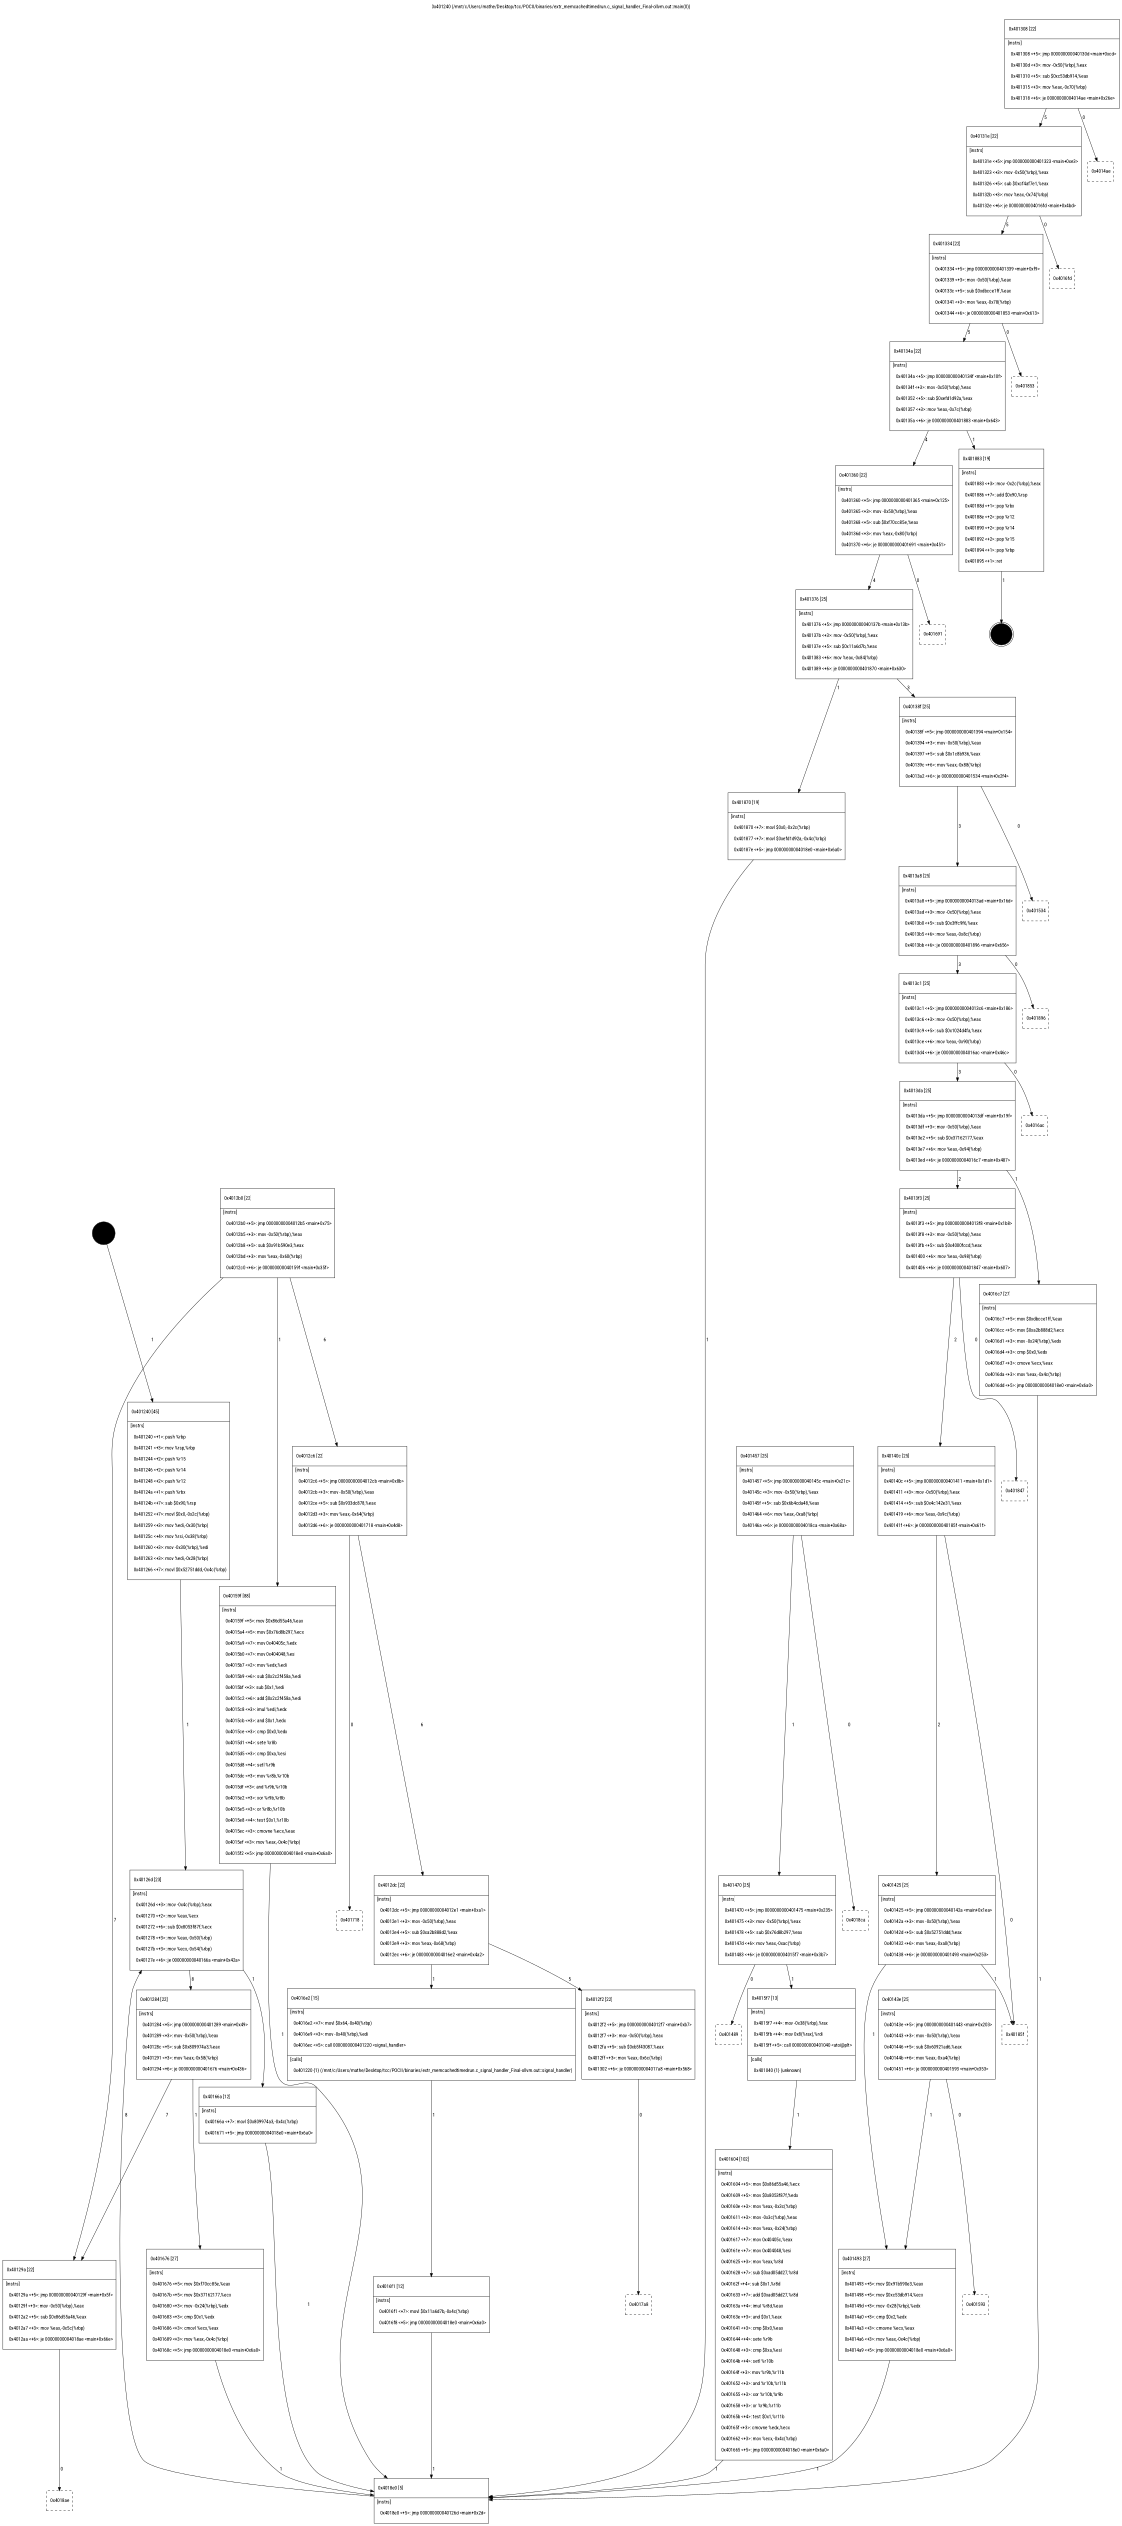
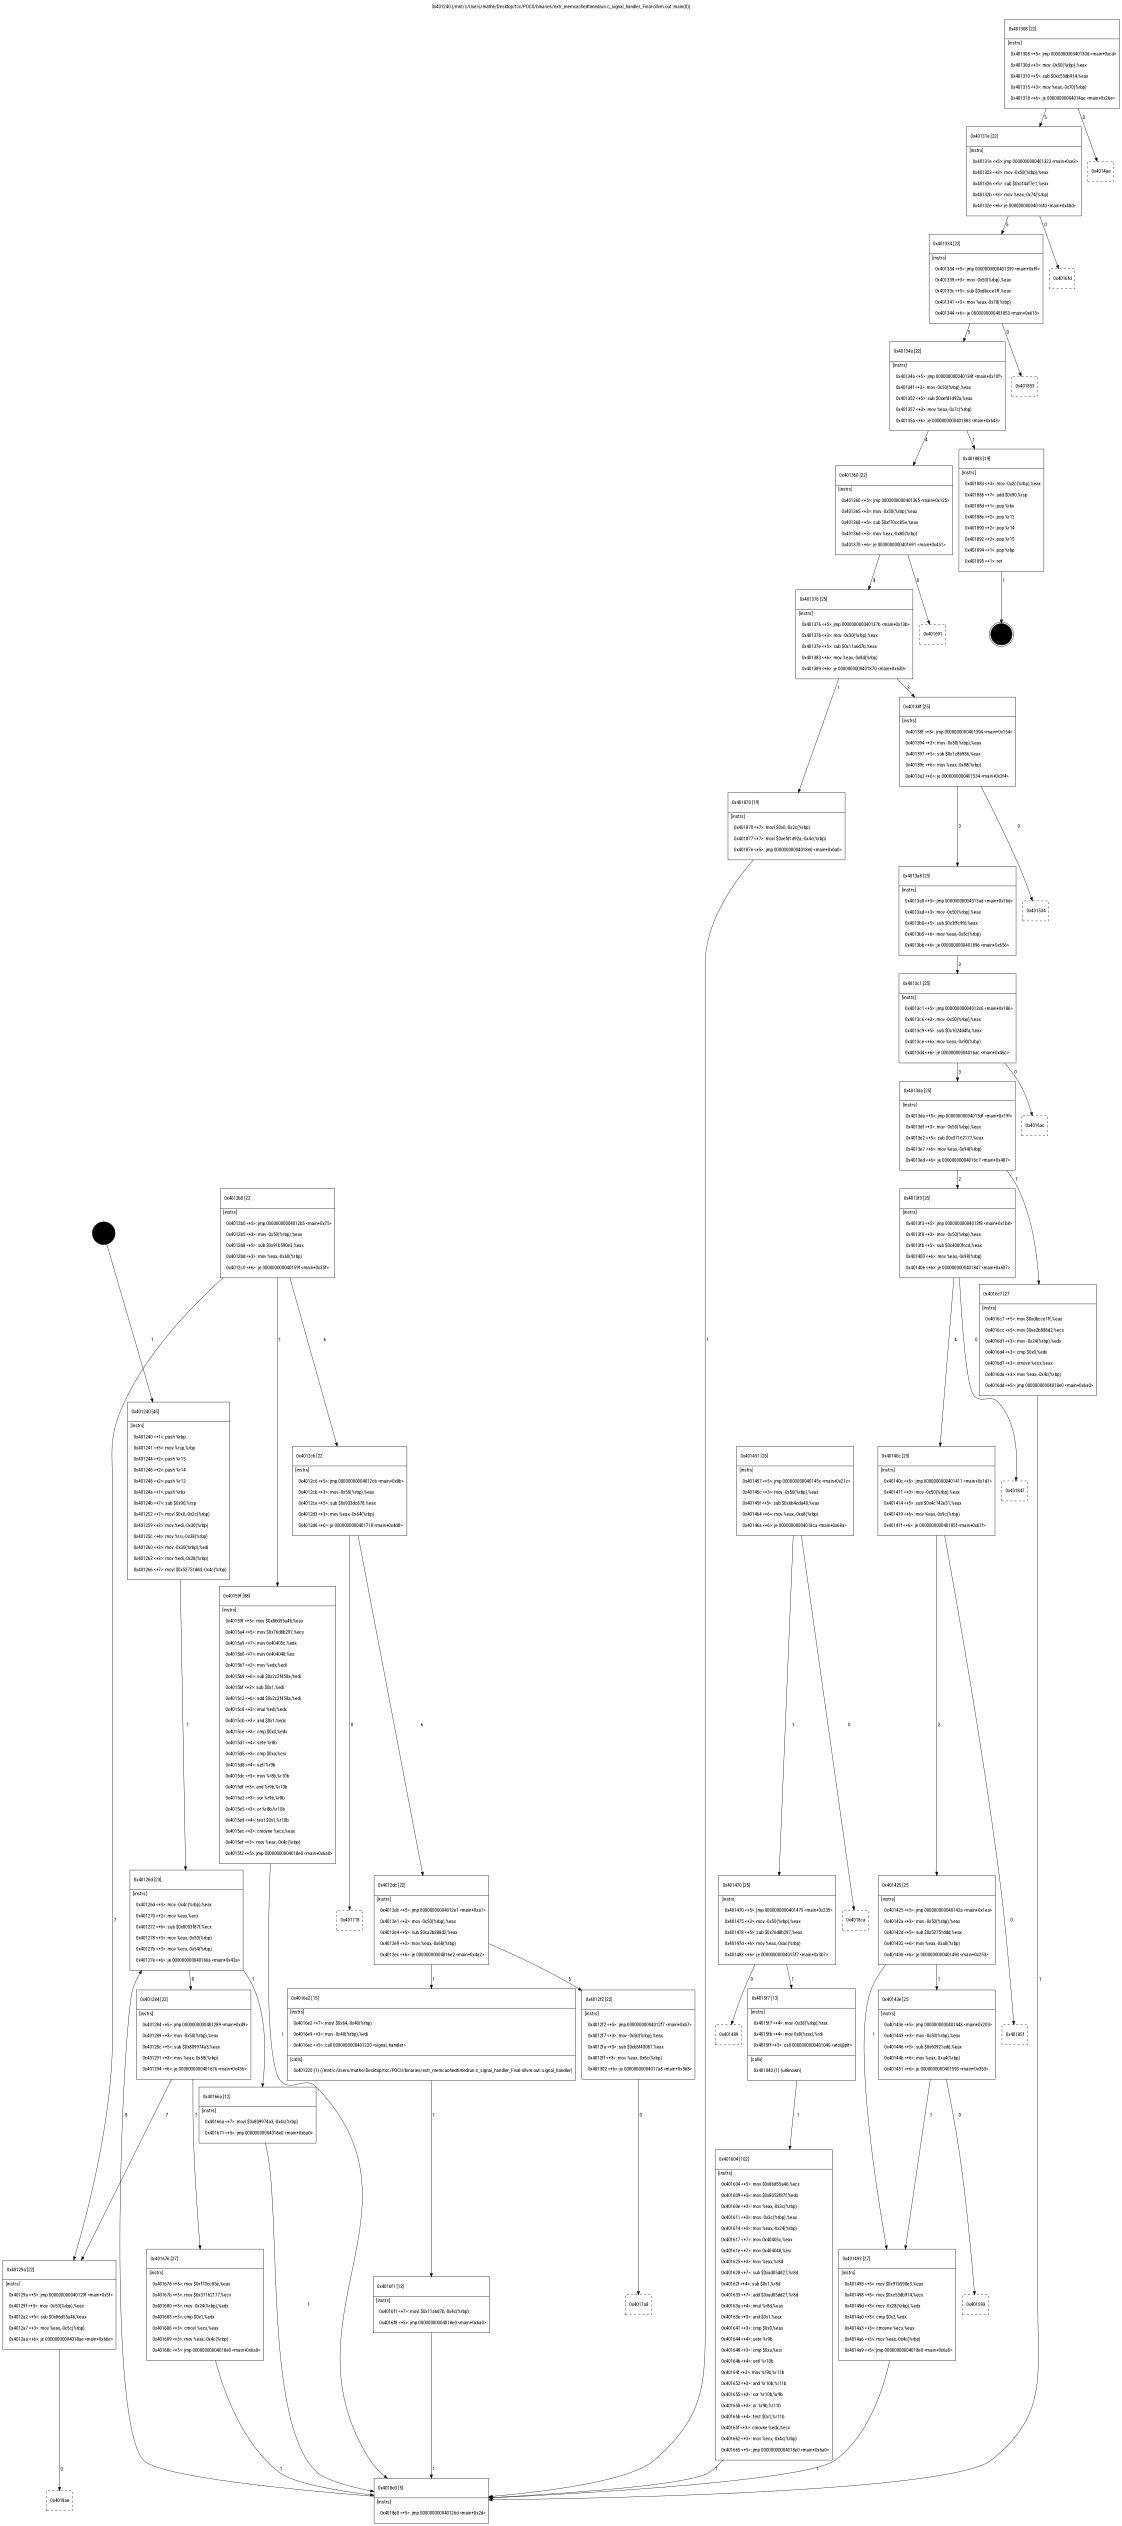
node "0x401896": removed
edge "0x4013f3 [25]" -> "0x40140c [25]": label " 2" -> " 4"
edge "0x401425 [25]" -> "0x40185f": now "0x401425 [25]" -> "0x40143e [25]"
